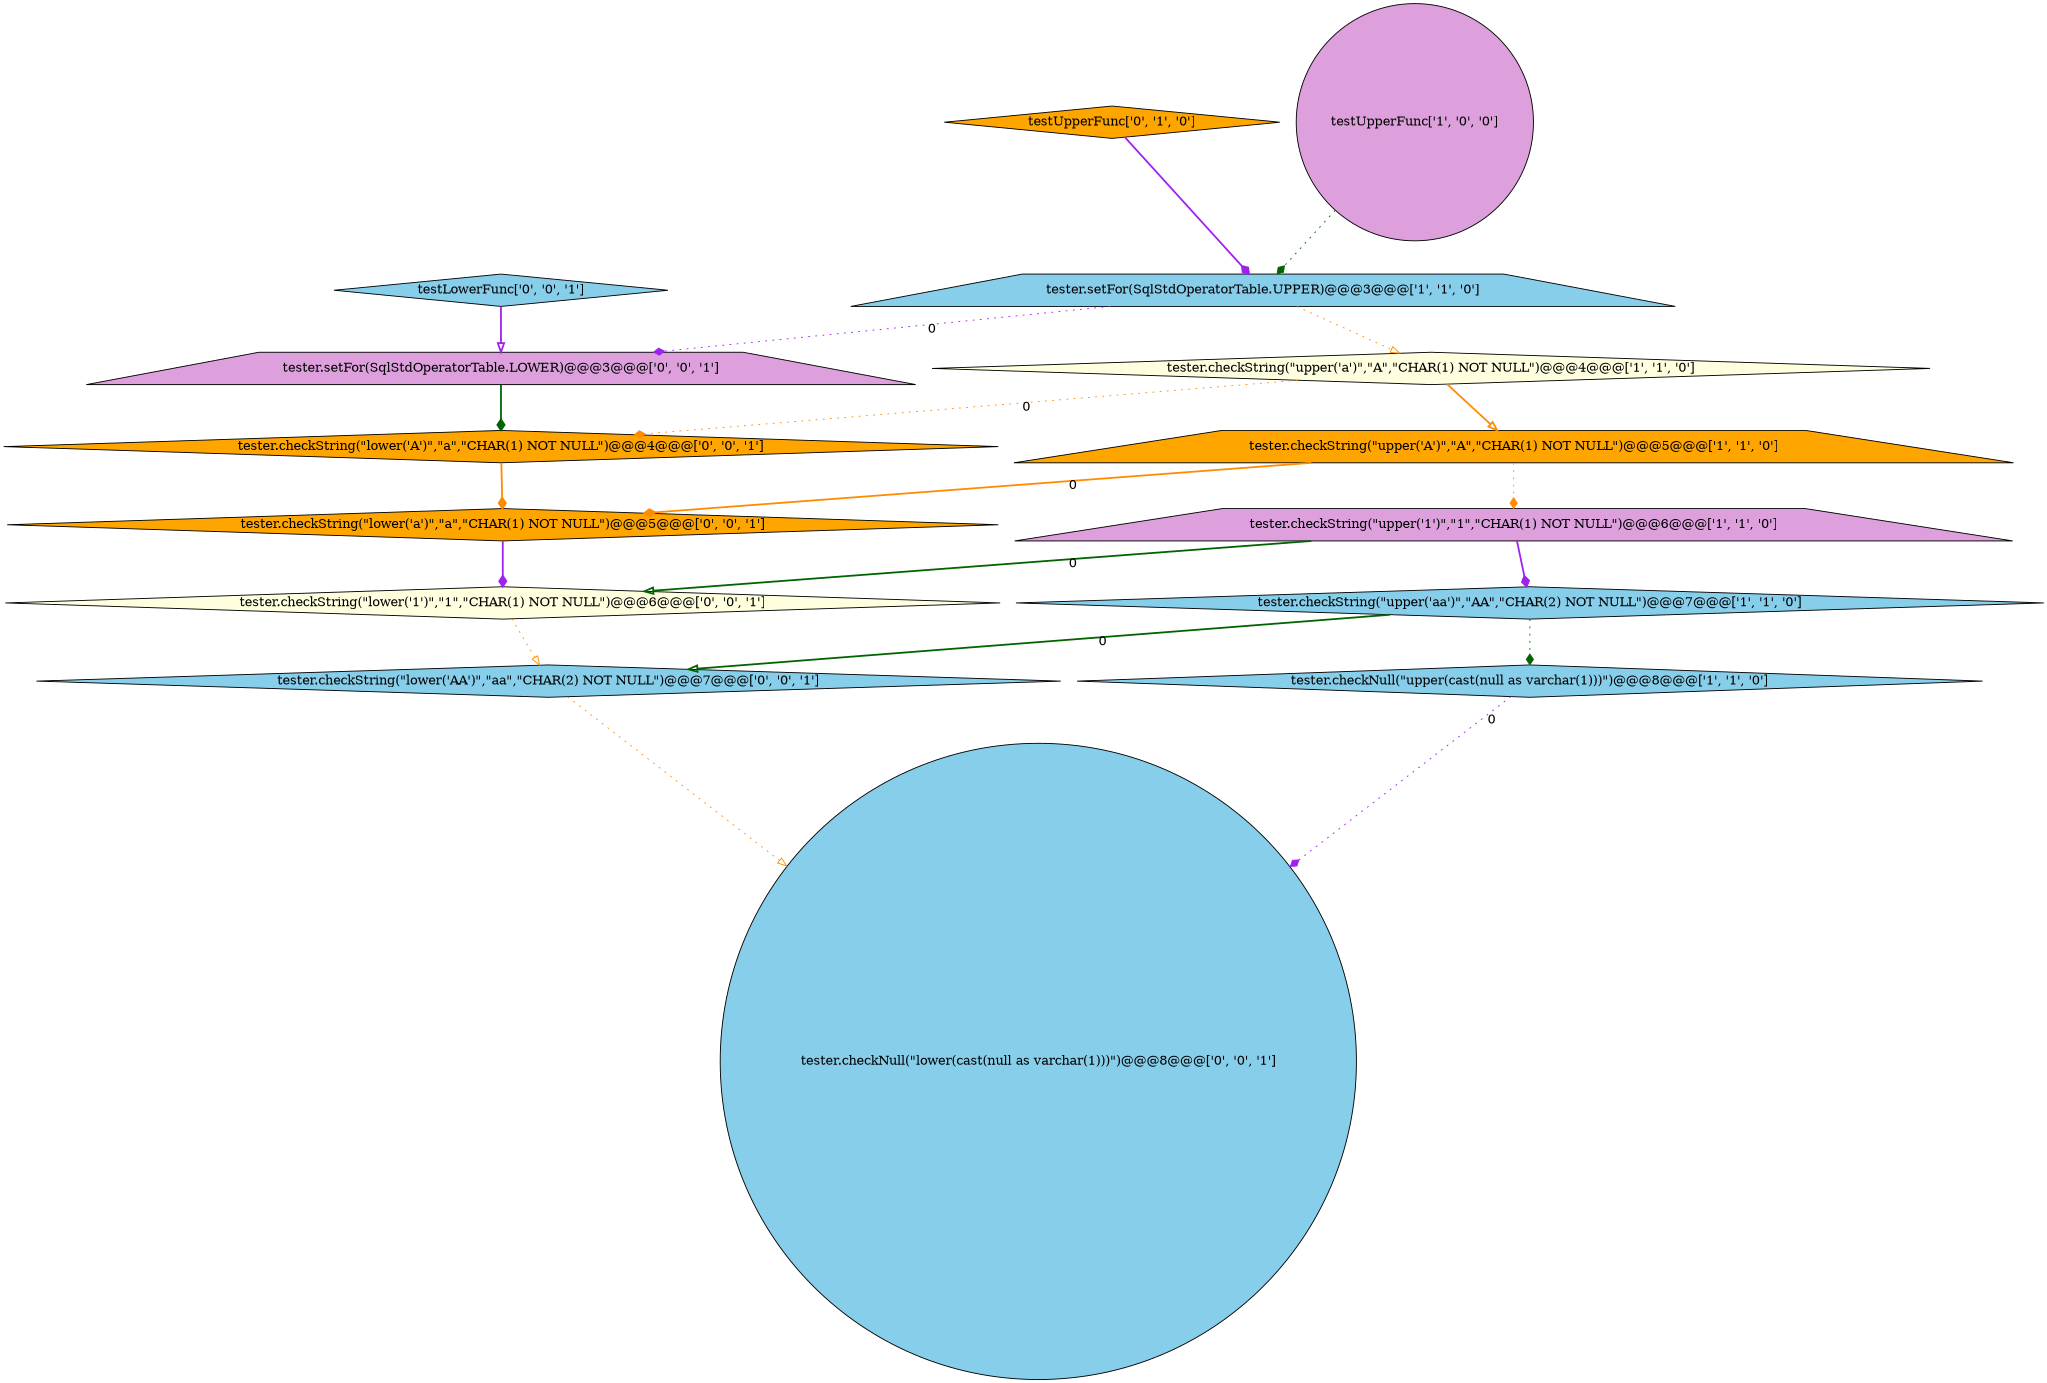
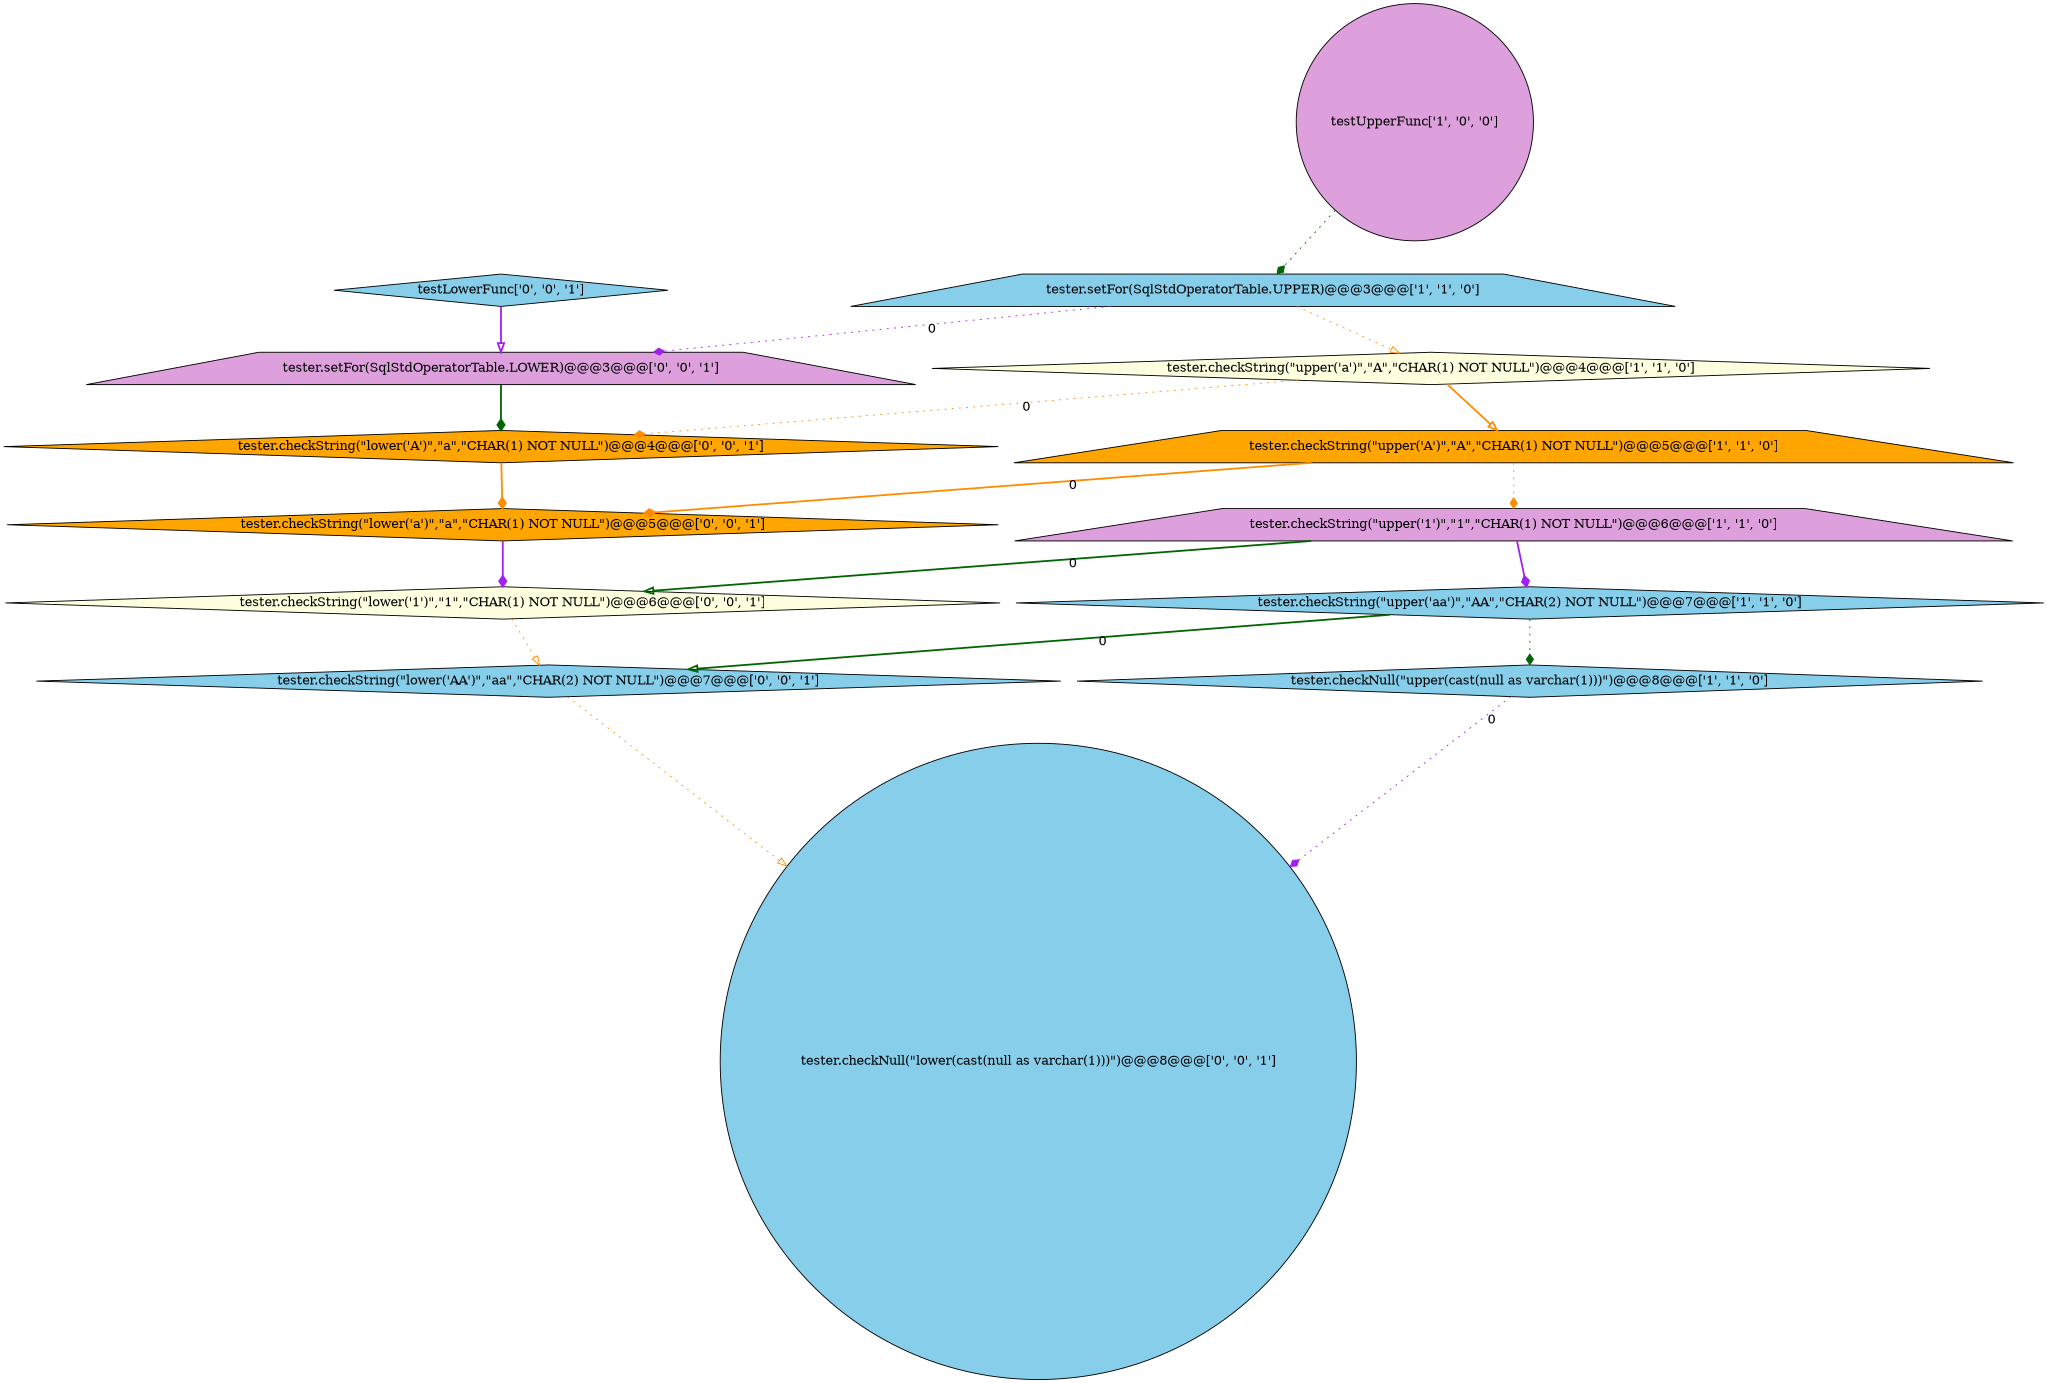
node "testUpperFunc['0', '1', '0']": removed
